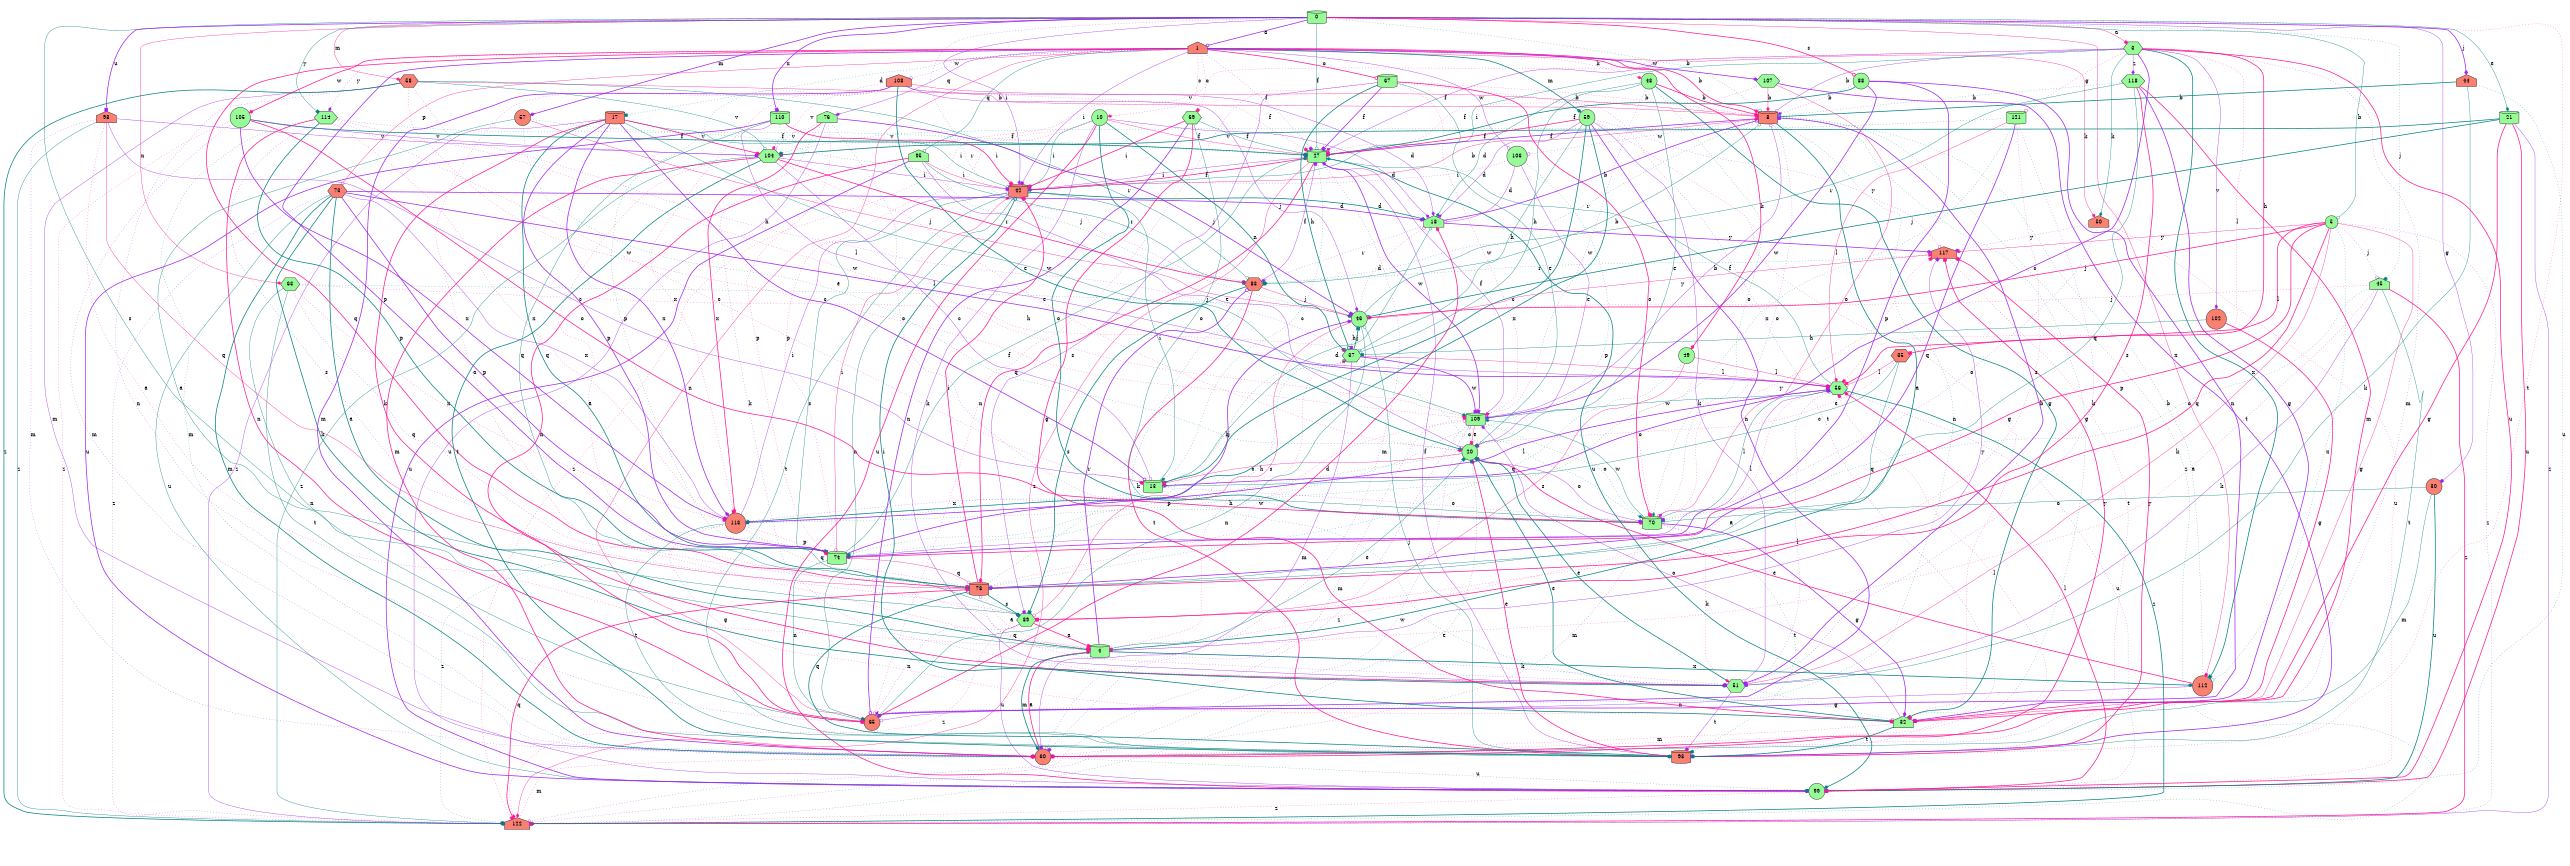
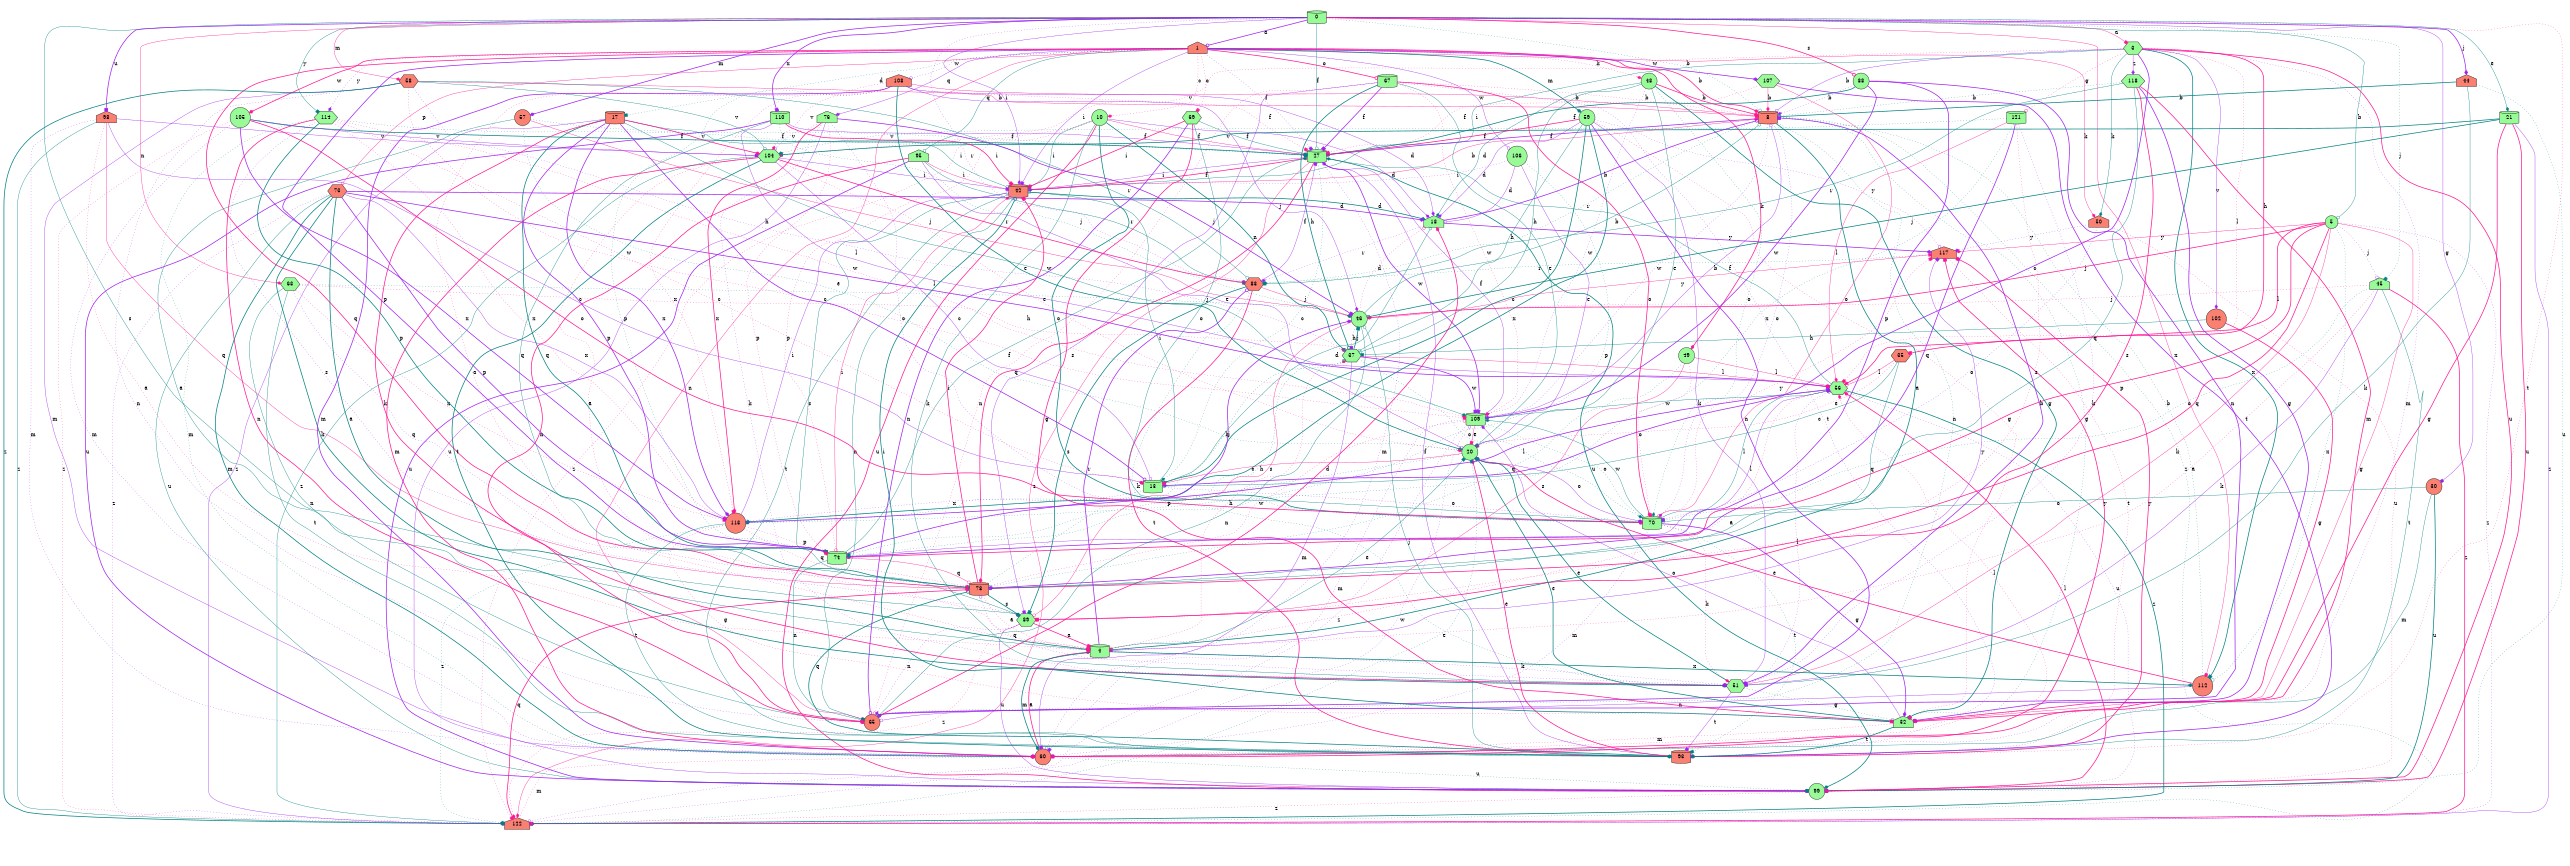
edge "3" -> "27": now "110" -> "27"
edge "8" -> "106": now "8" -> "109"
edge "10" -> "51": color purple -> teal
edge "60" -> "56": arrowhead box -> diamond
